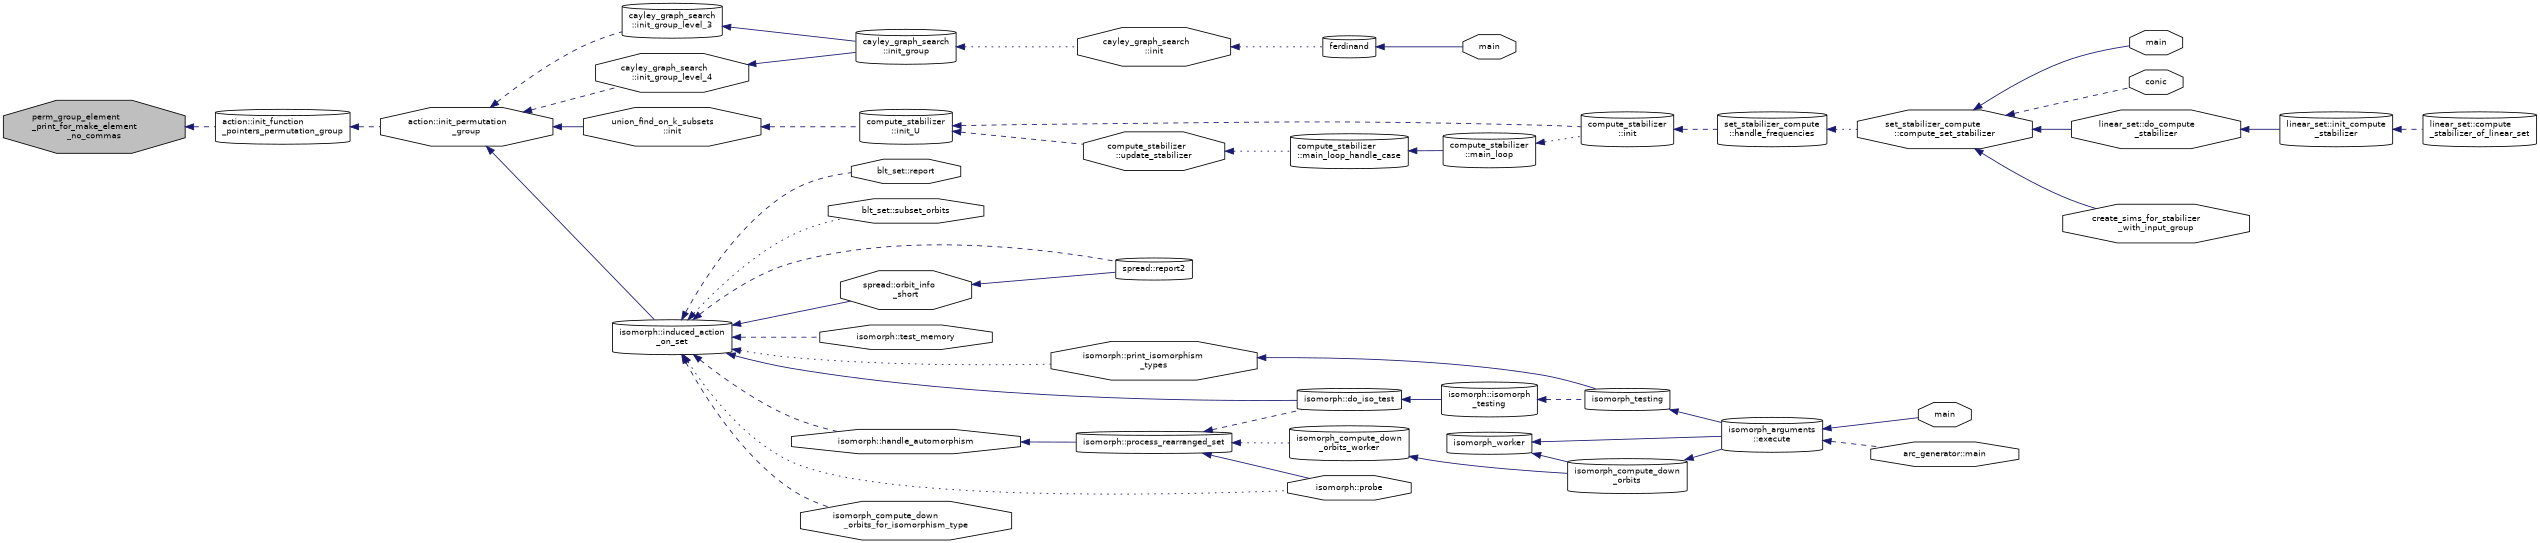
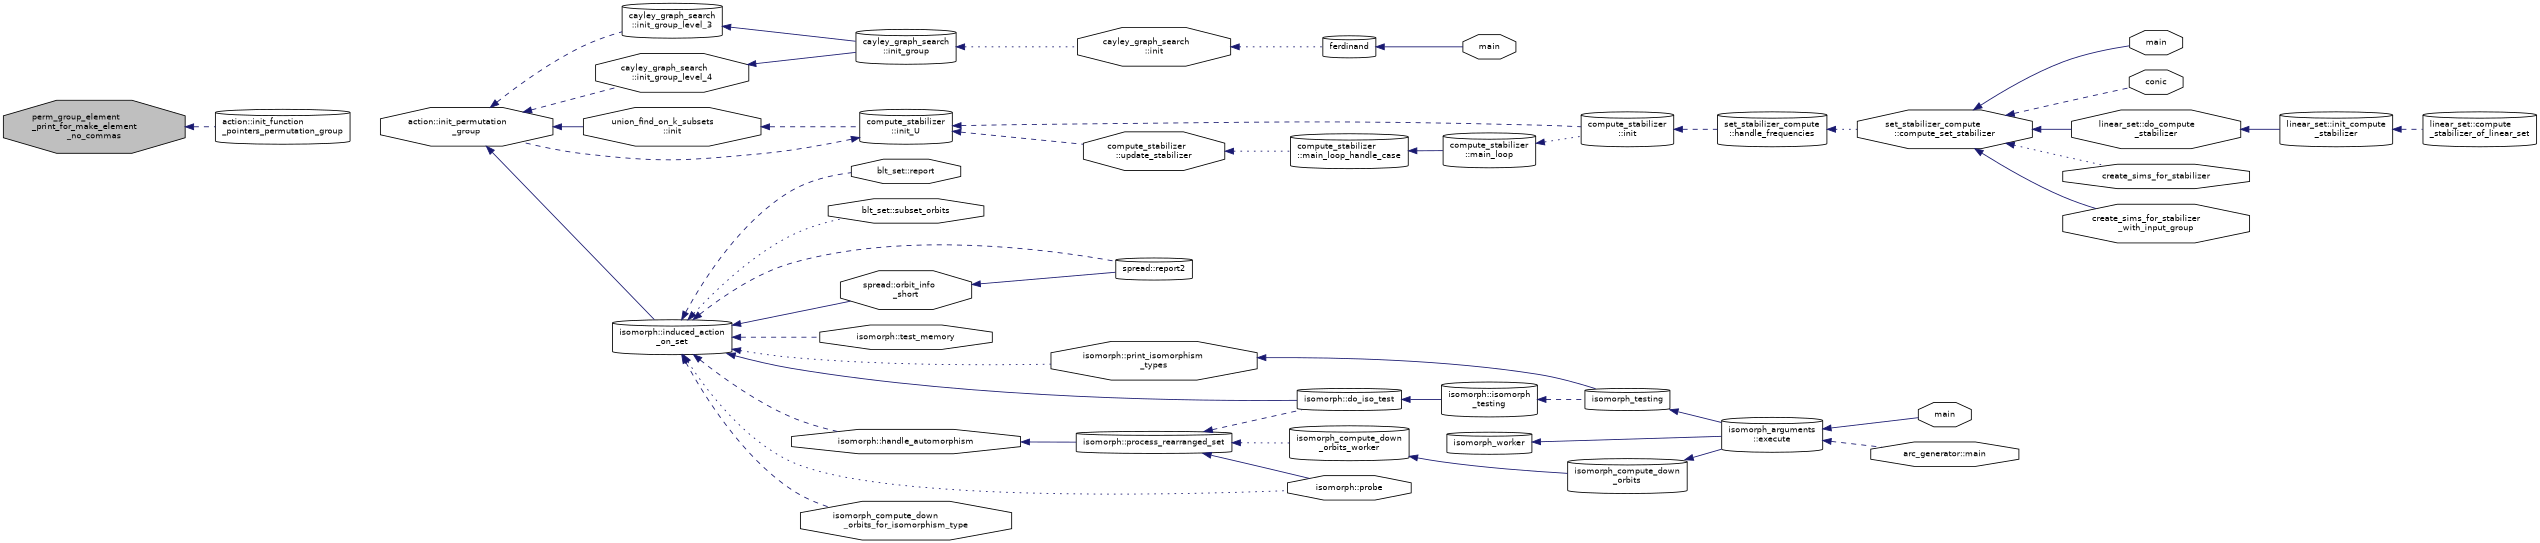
edge "action::init_permutation _group" -> "action::init_function _pointers_permutation_group": now "action::init_permutation _group" -> "compute_stabilizer ::init_U"
node "create_sims_for_stabilizer": added
edge "isomorph_compute_down _orbits" -> "isomorph_worker": removed
